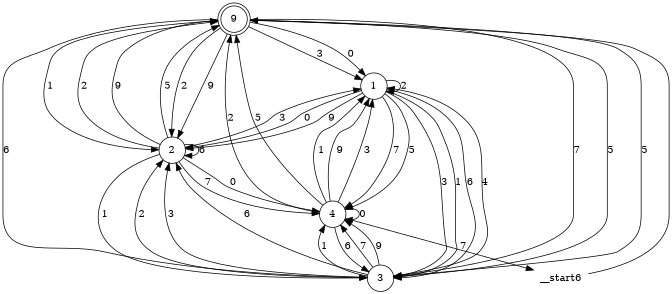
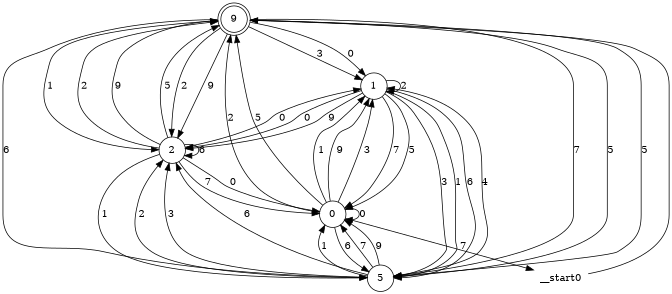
edge "2" -> "1": label "3" -> "0"
node "4": label "4" -> "0"
node "3": label "3" -> "5"
node "__start6": label "__start6" -> "__start0"
